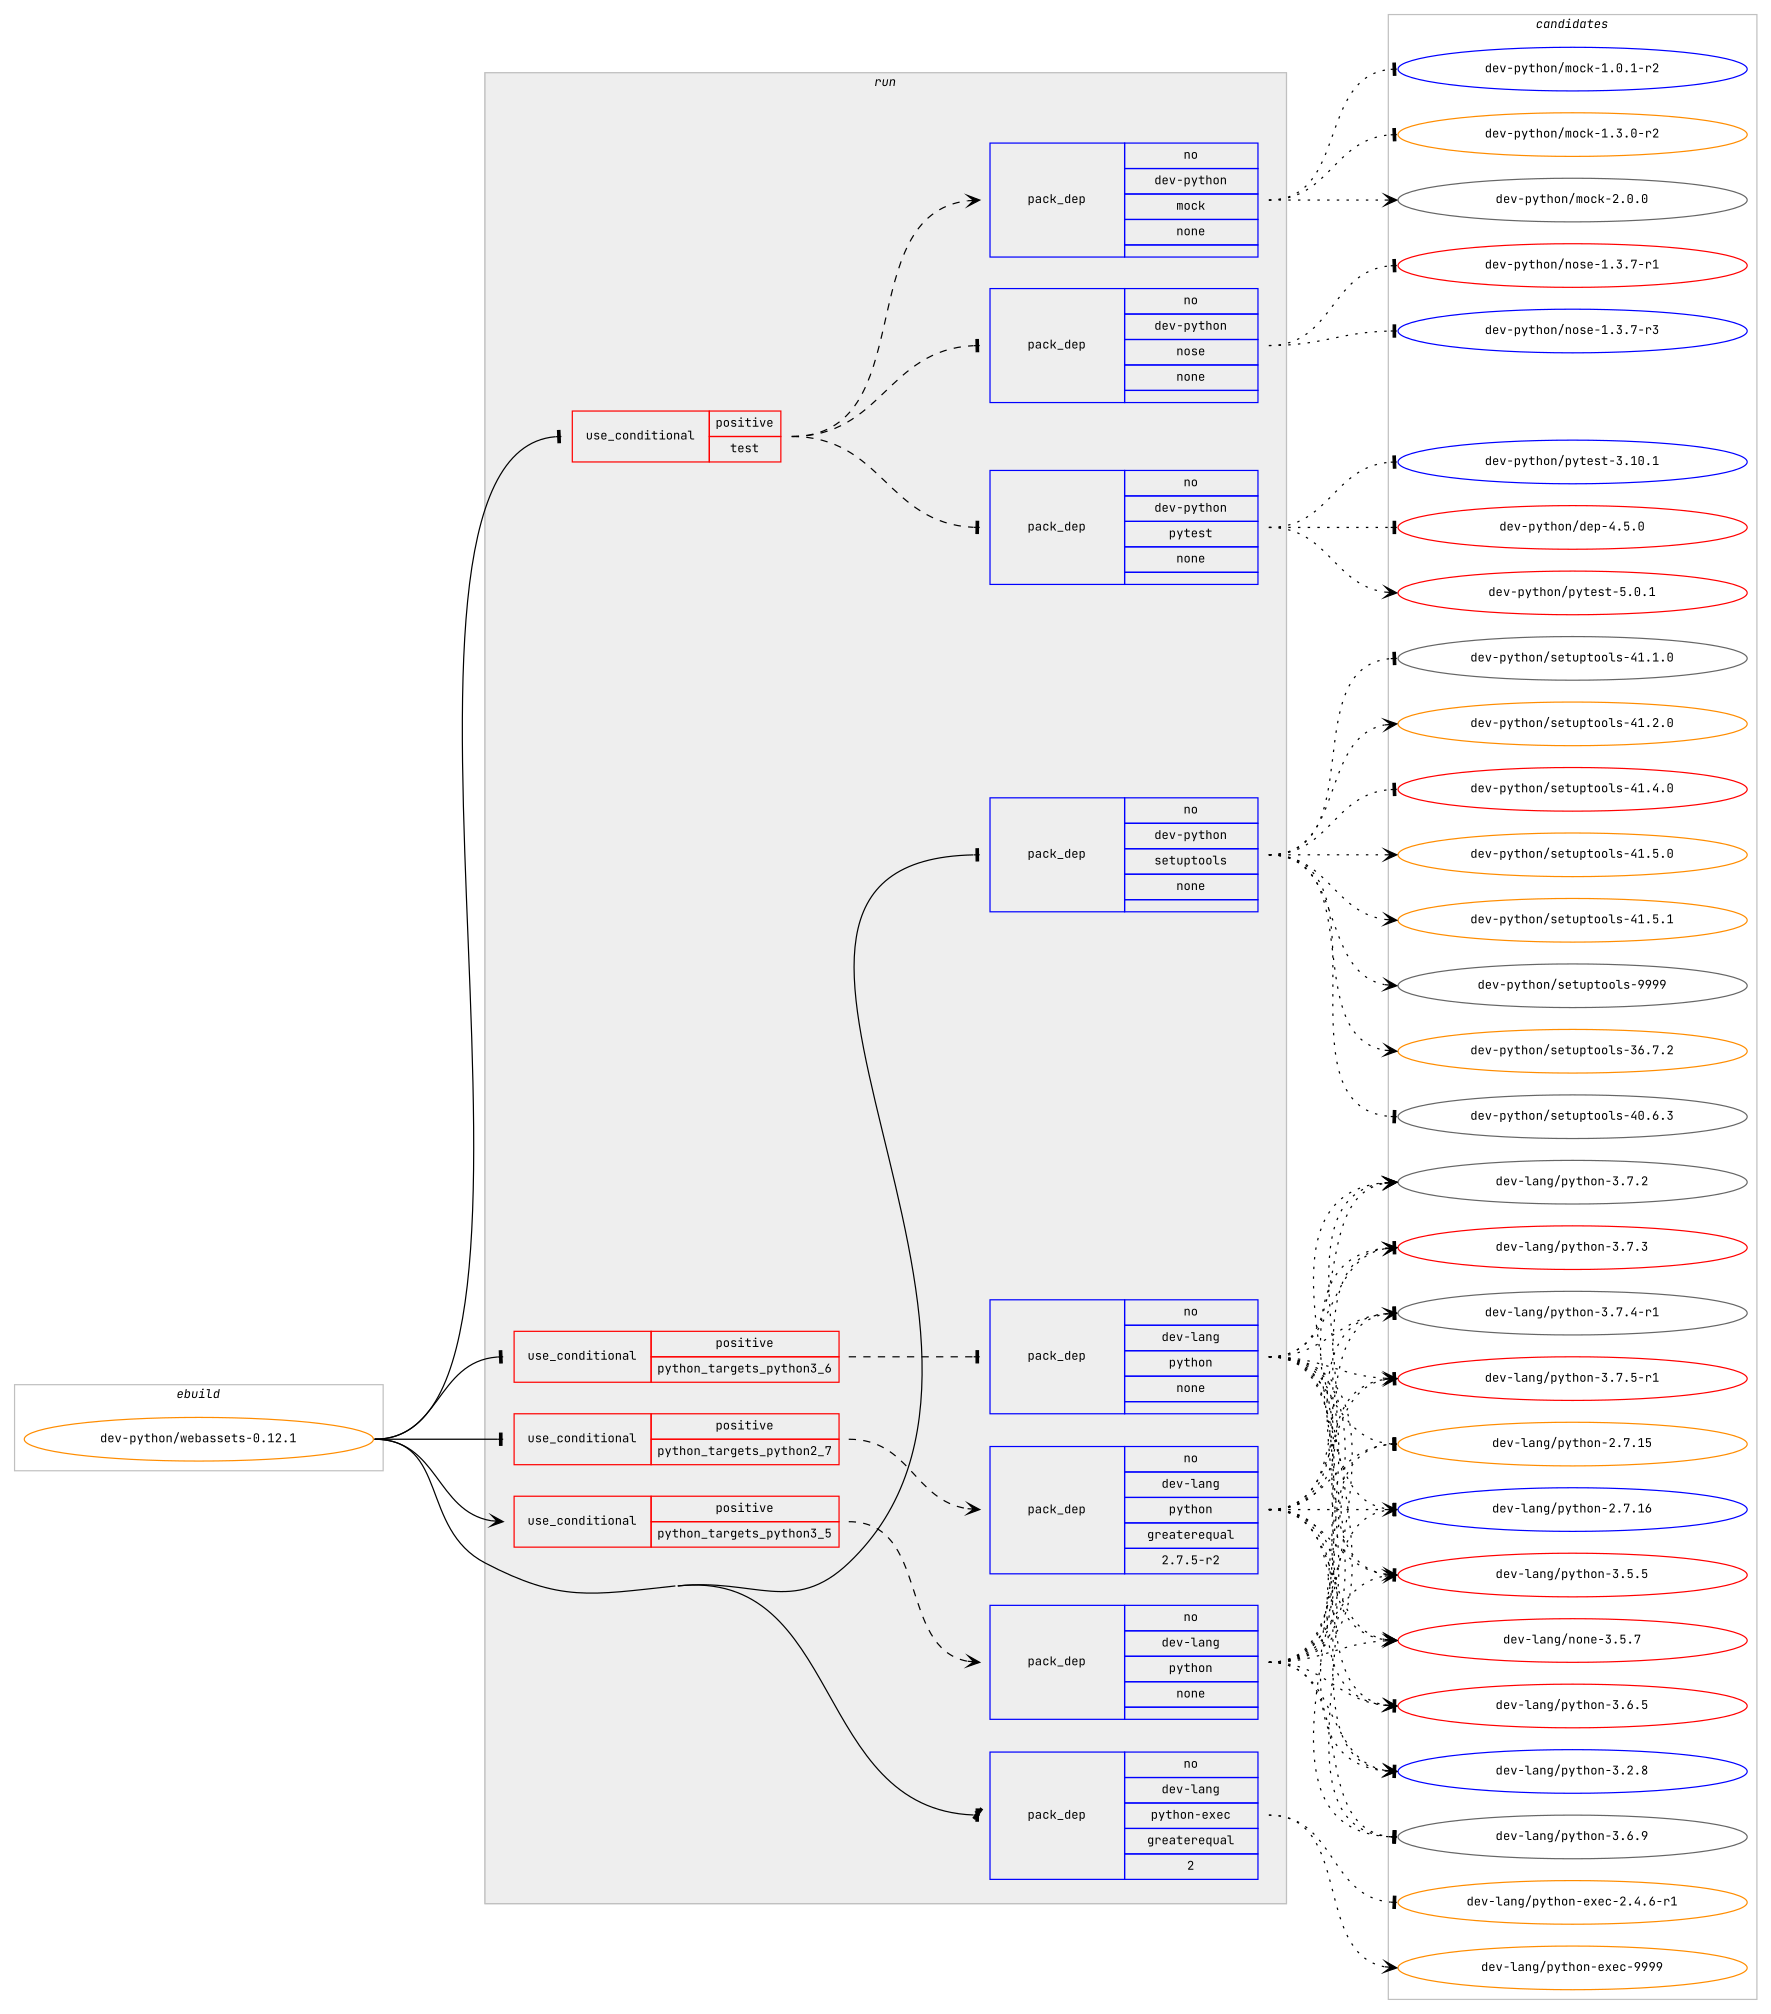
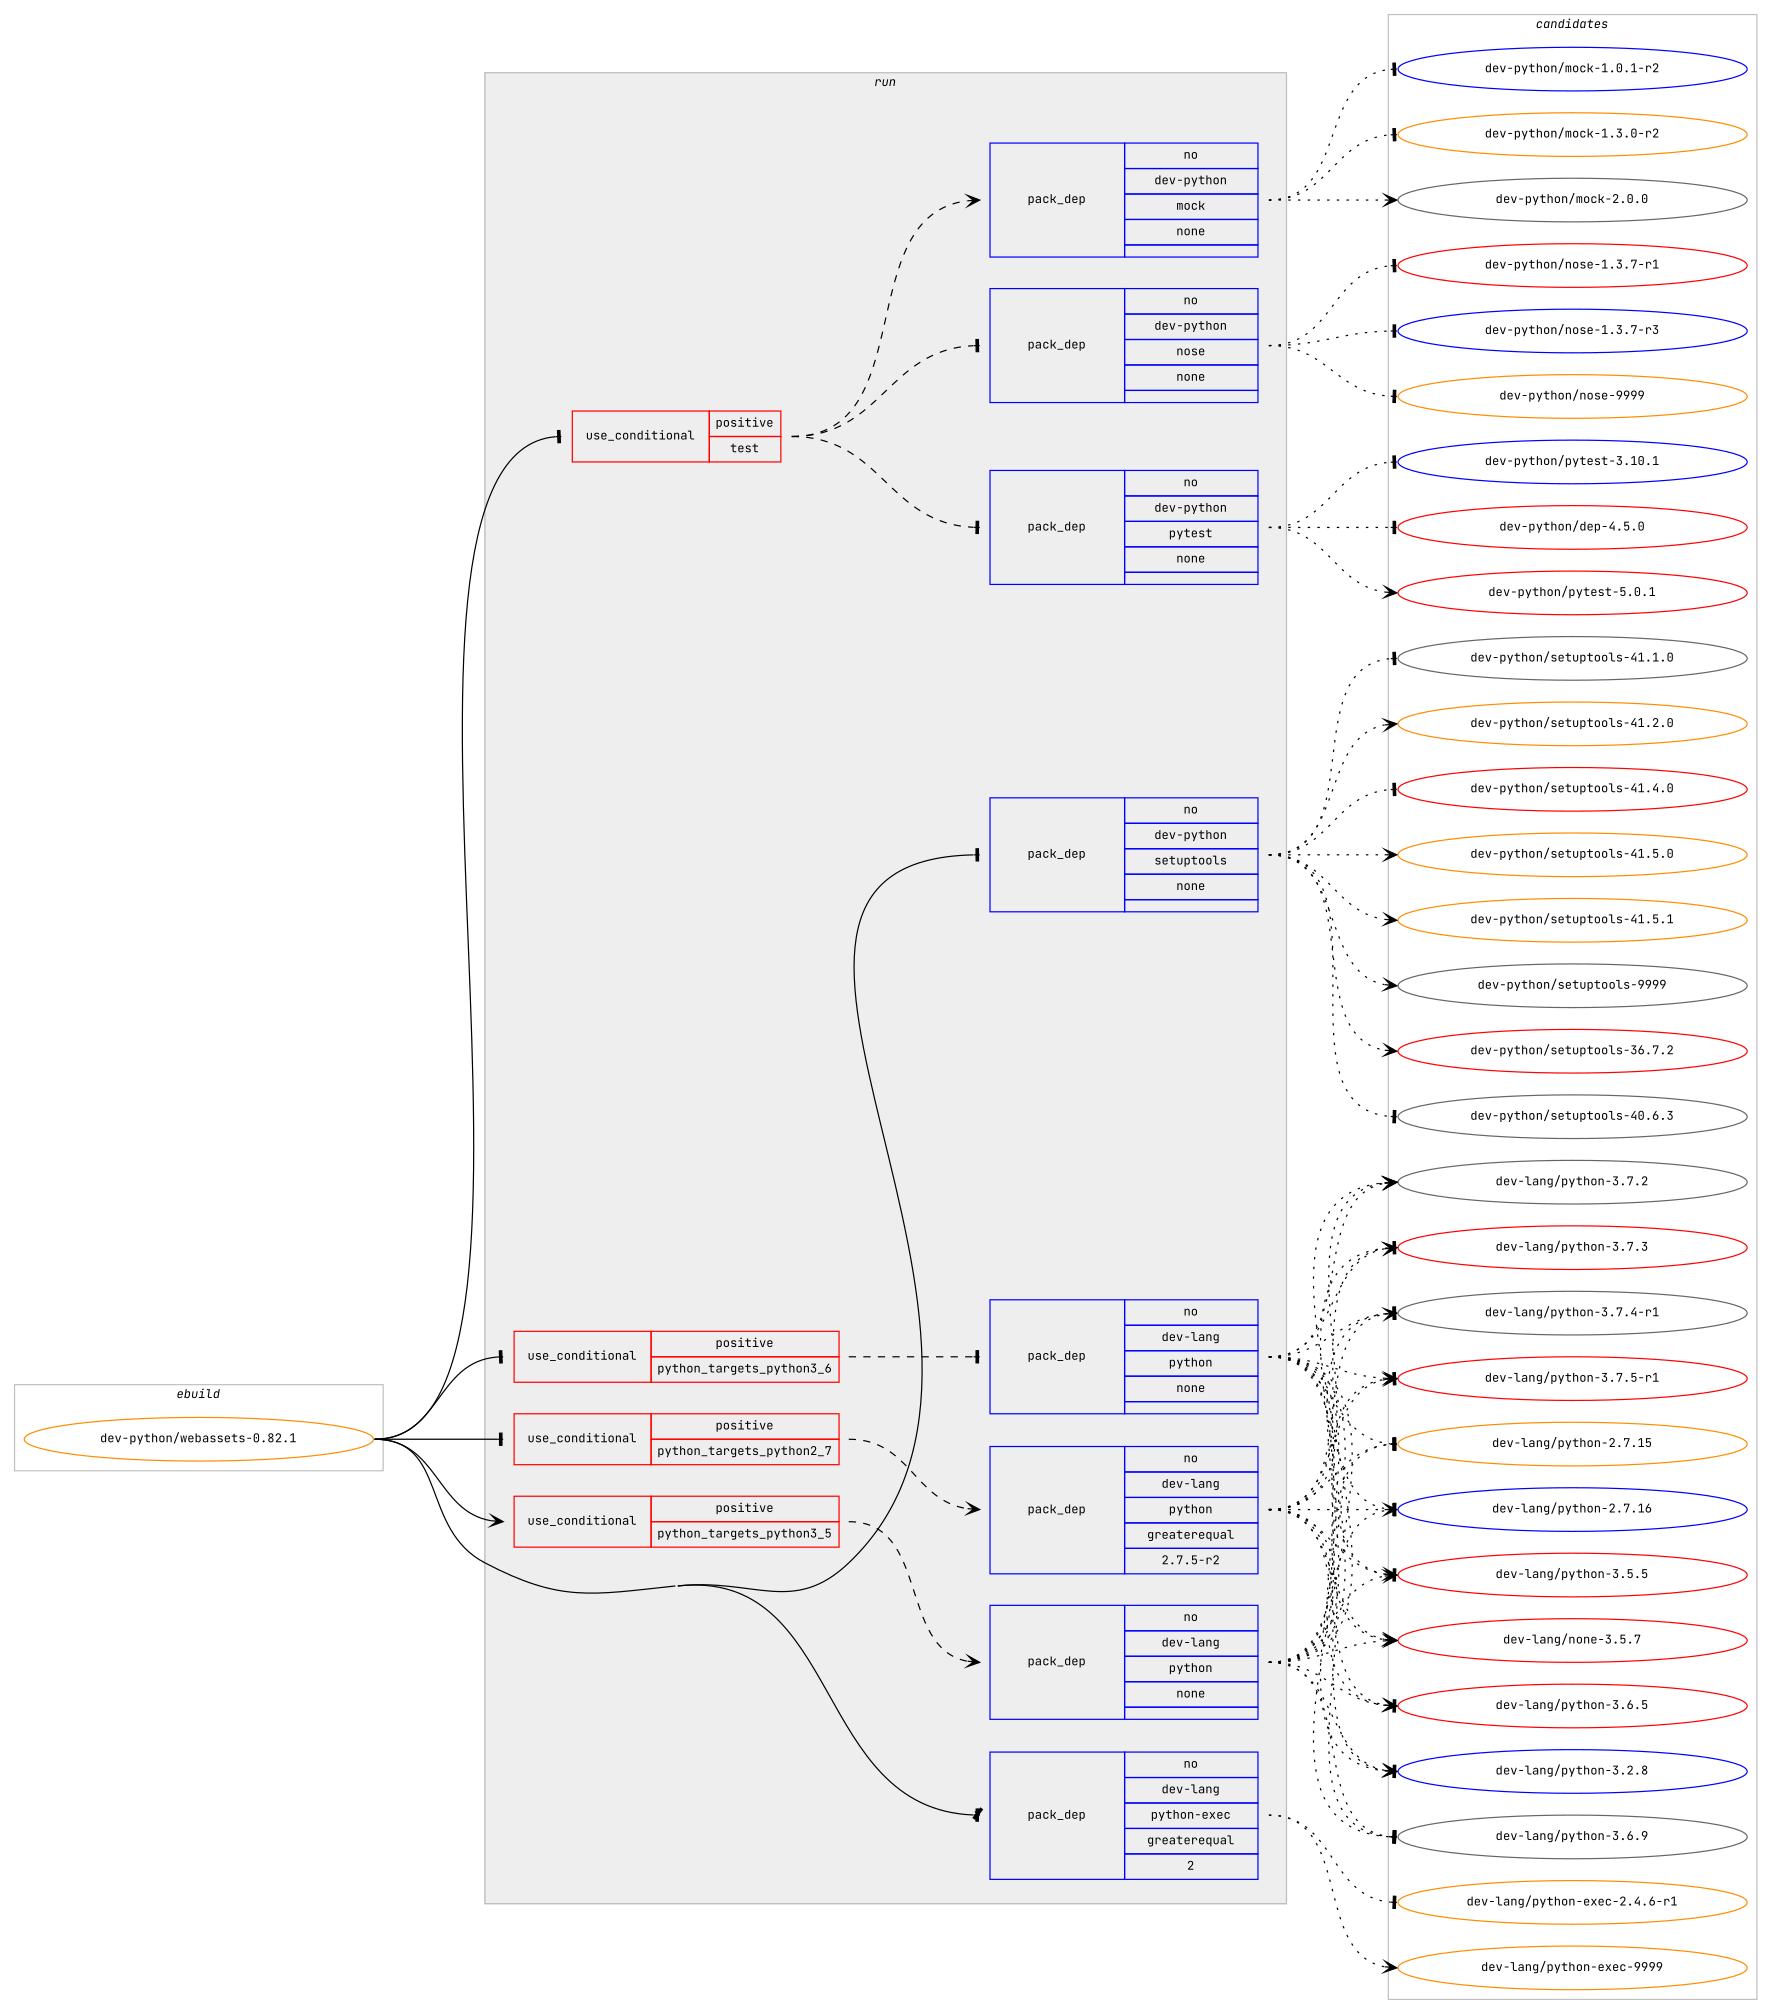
node "dev-python/nose-9999": added
node "dev-python/setuptools-36.7.2": color darkorange -> red
node "dev-python/webassets-0.12.1": label "dev-python/webassets-0.12.1" -> "dev-python/webassets-0.82.1"
